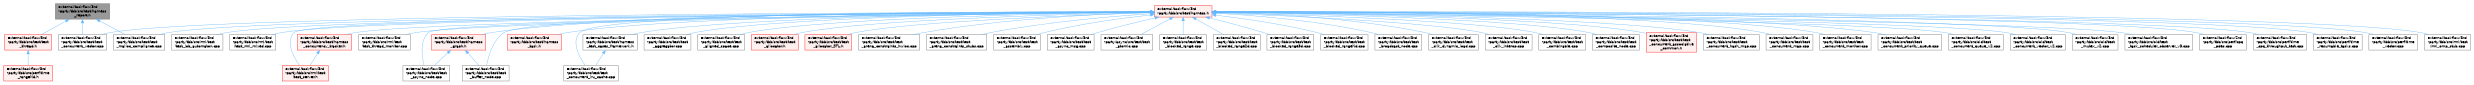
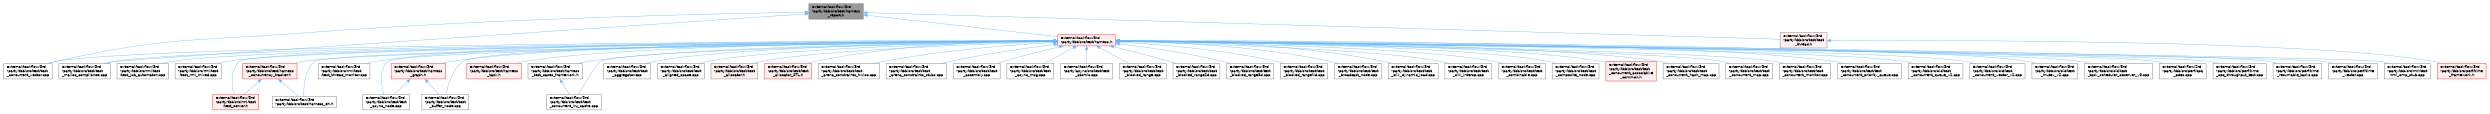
edge "external/taskflow/3rd -party/tbb/src/test/harness.h" -> "external/taskflow/3rd -party/tbb/src/test/harness _report.h": added
node "external/taskflow/3rd -party/tbb/src/test/test _thread.h": color red -> grey40
node "external/taskflow/3rd -party/tbb/src/test/test _allocator.h": color red -> grey40
node "external/taskflow/3rd -party/tbb/src/perf/time _rangeNd.h": label "external/taskflow/3rd -party/tbb/src/perf/time _rangeNd.h" -> "external/taskflow/3rd -party/tbb/src/perf/time _framework.h"
node "external/taskflow/3rd -party/tbb/src/test/harness_eh.h": added
